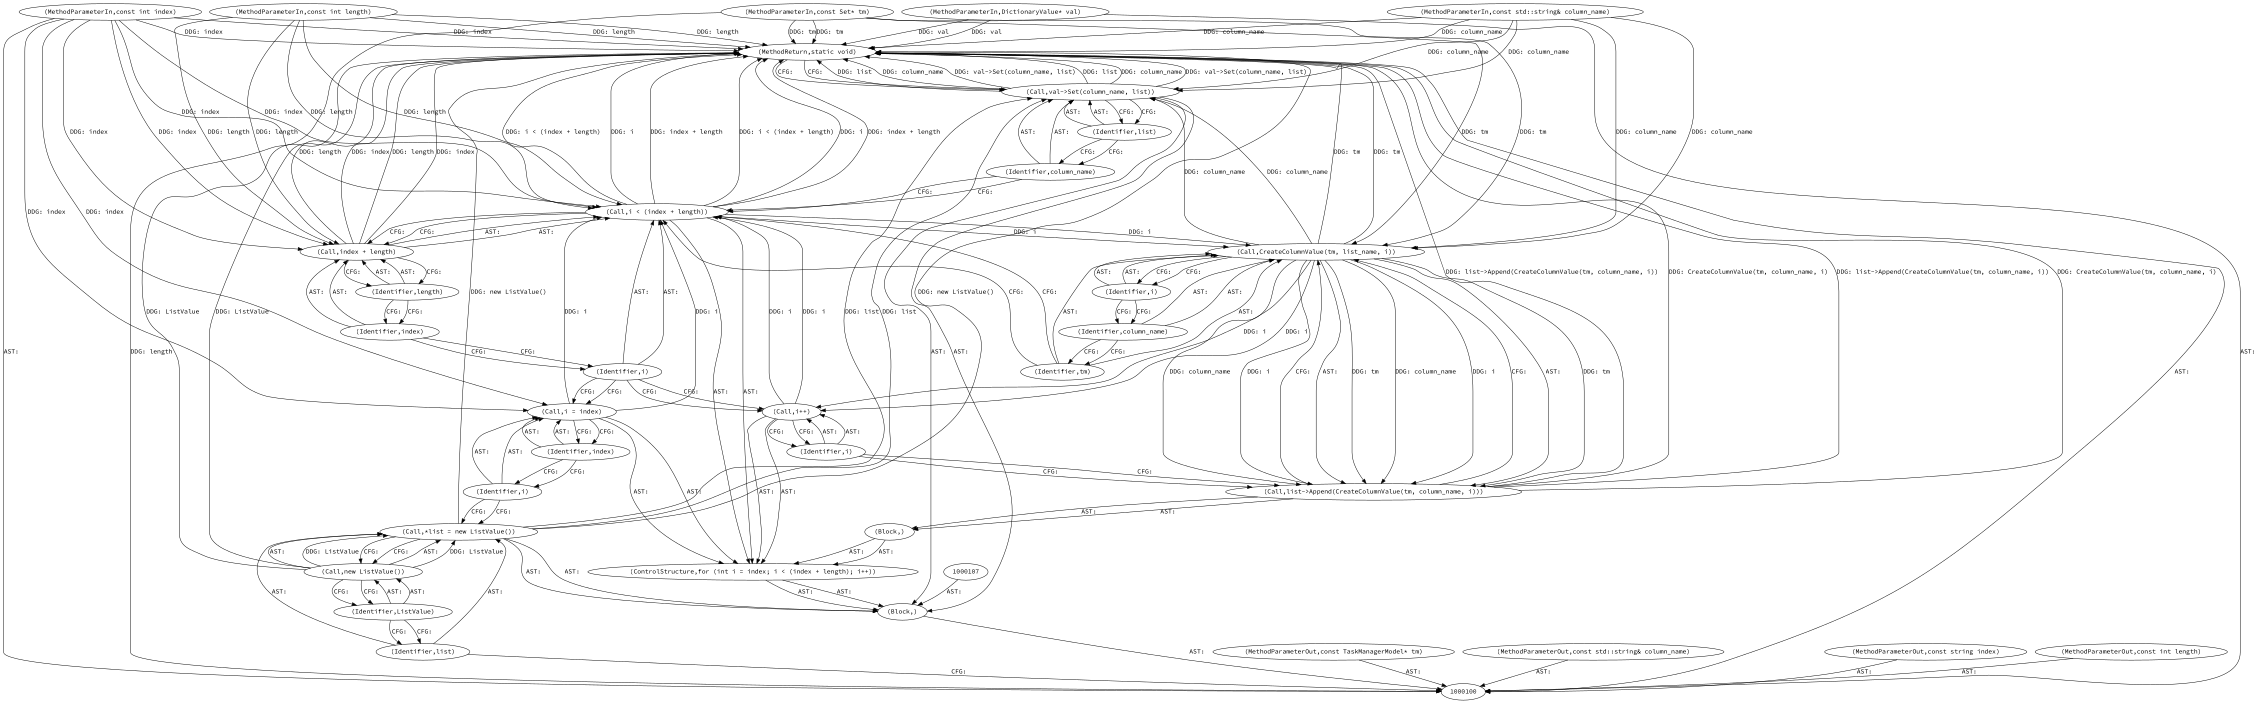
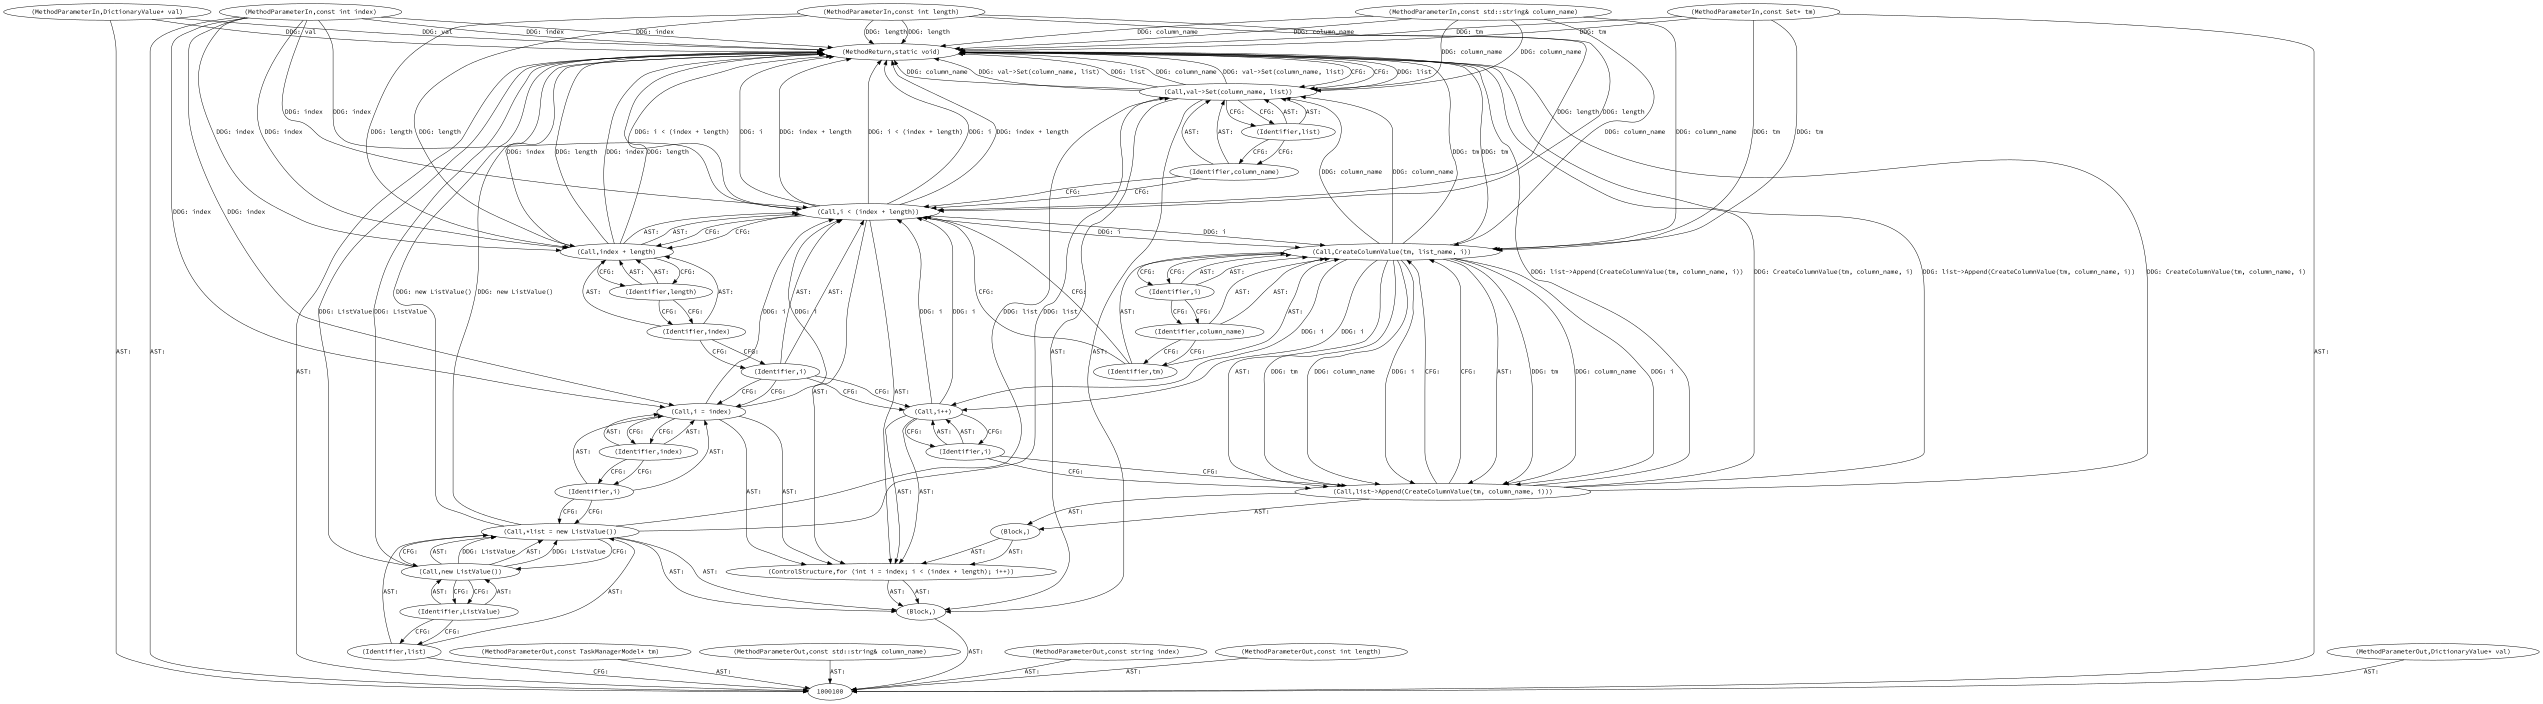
edge "(MethodParameterIn,const Set* tm)" -> "1000100": label "DDG: length" -> "AST: "
node "1000107": removed
node "(MethodParameterOut,DictionaryValue* val)": added
